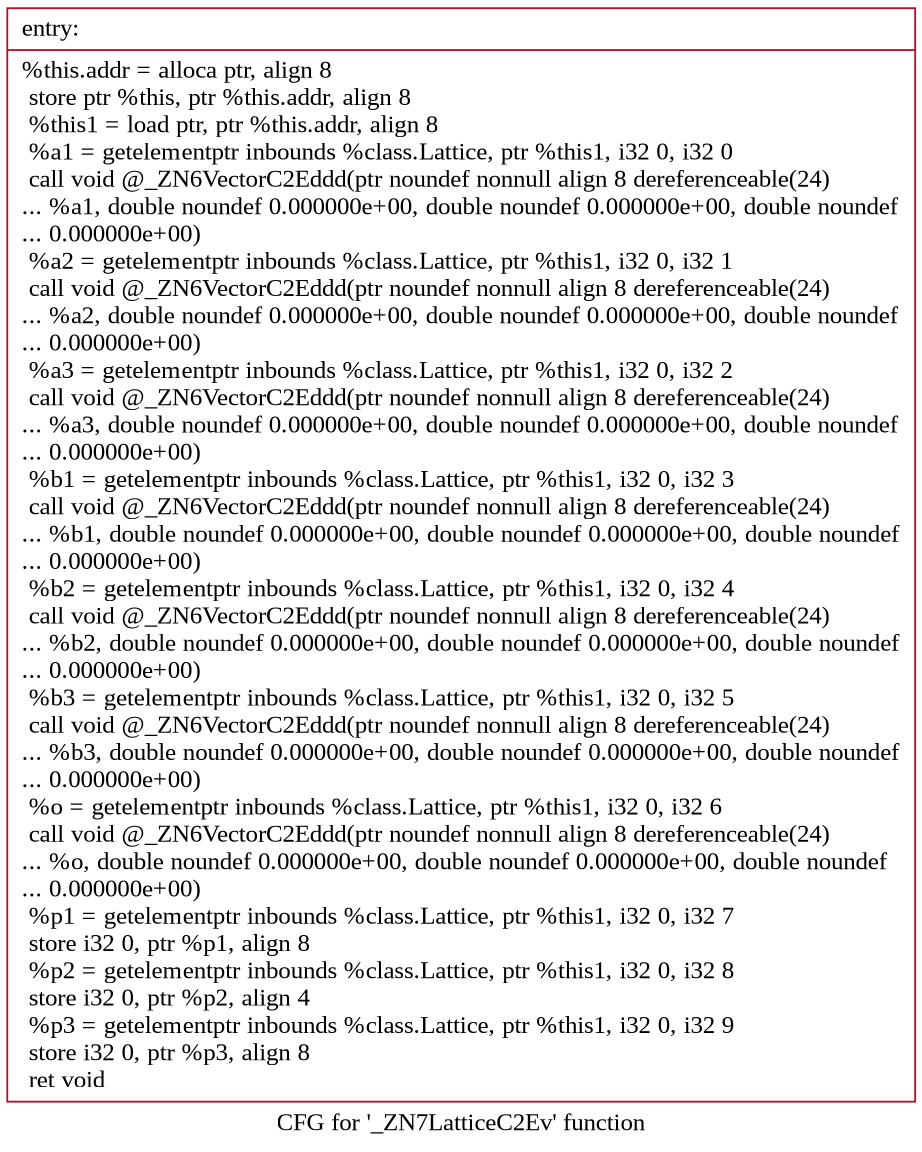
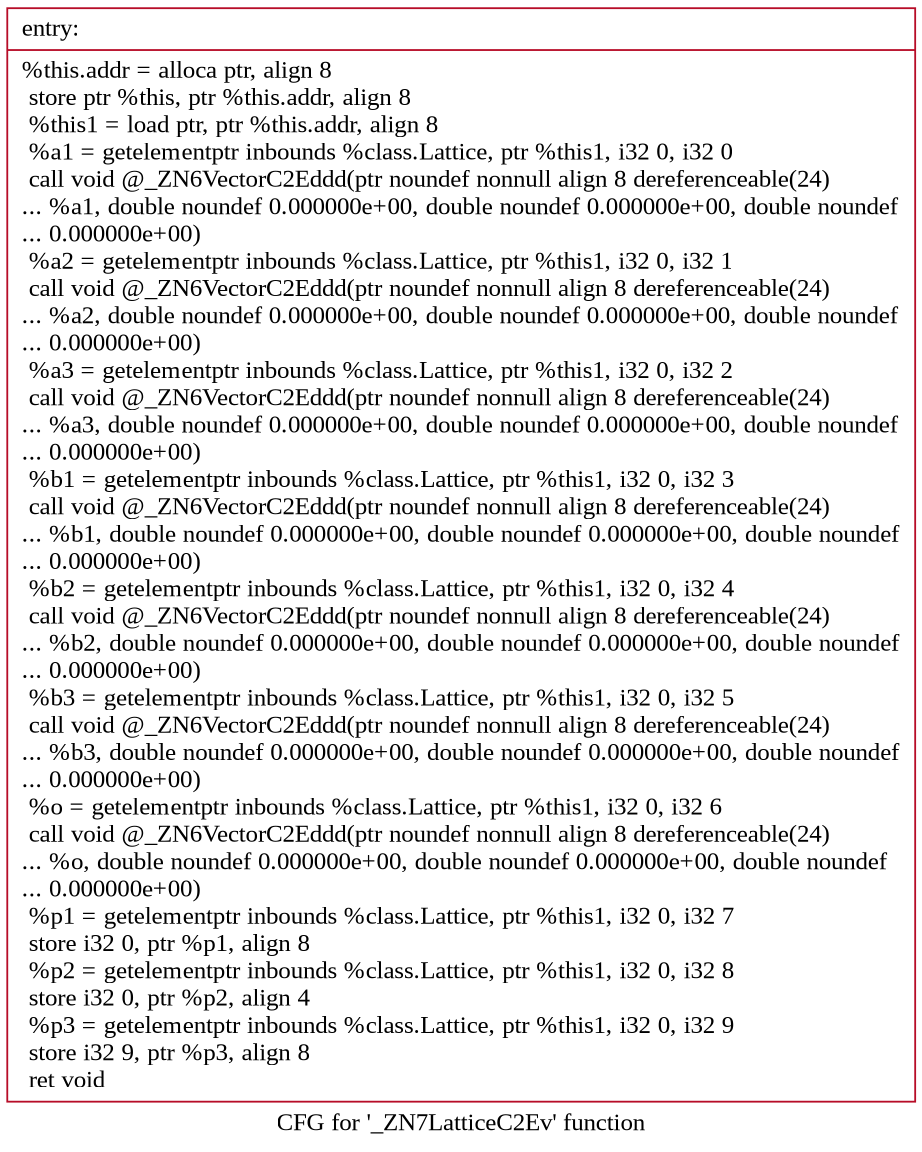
node "entry:": text "store i32 0, ptr %p3, align 8" -> "store i32 9, ptr %p3, align 8"
